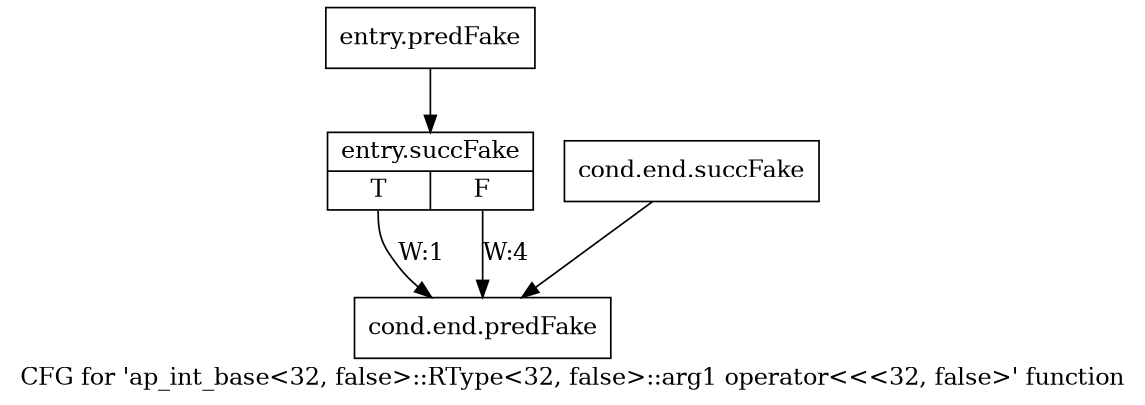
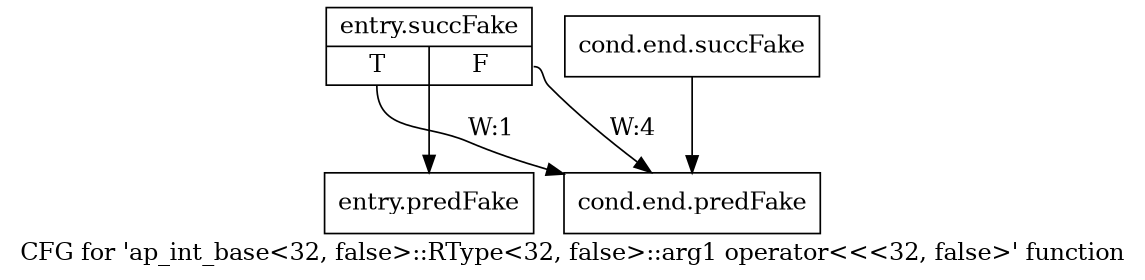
edge "entry.predFake" -> "entry.succFake": reversed
